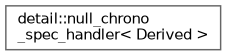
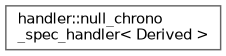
node "detail::null_chrono _spec_handler< Derived >": label "detail::null_chrono _spec_handler< Derived >" -> "handler::null_chrono _spec_handler< Derived >"
